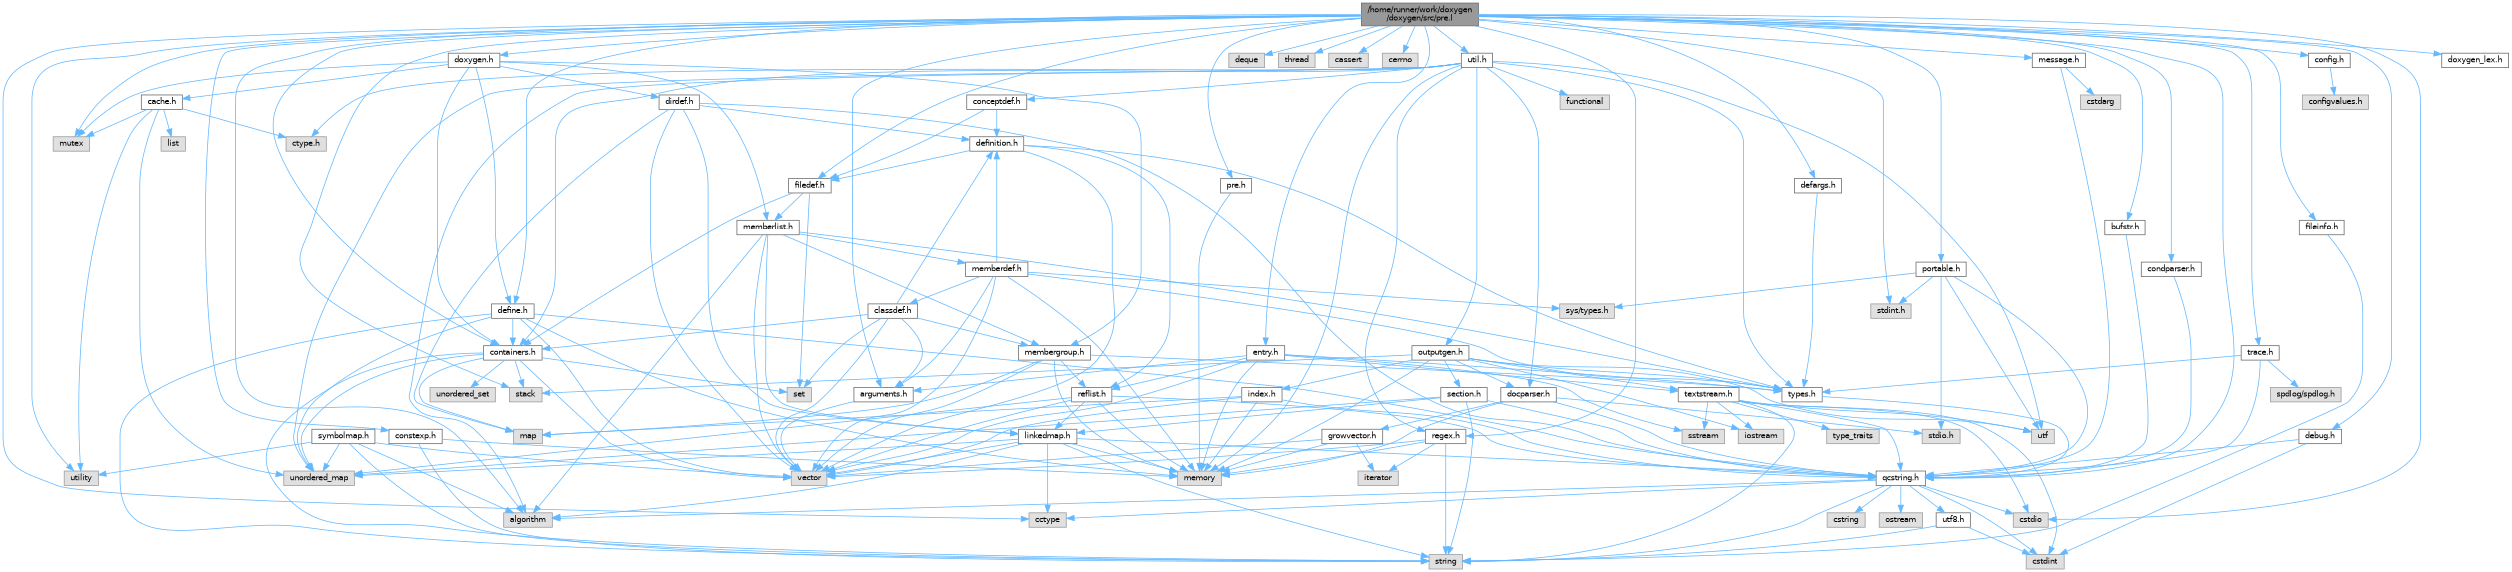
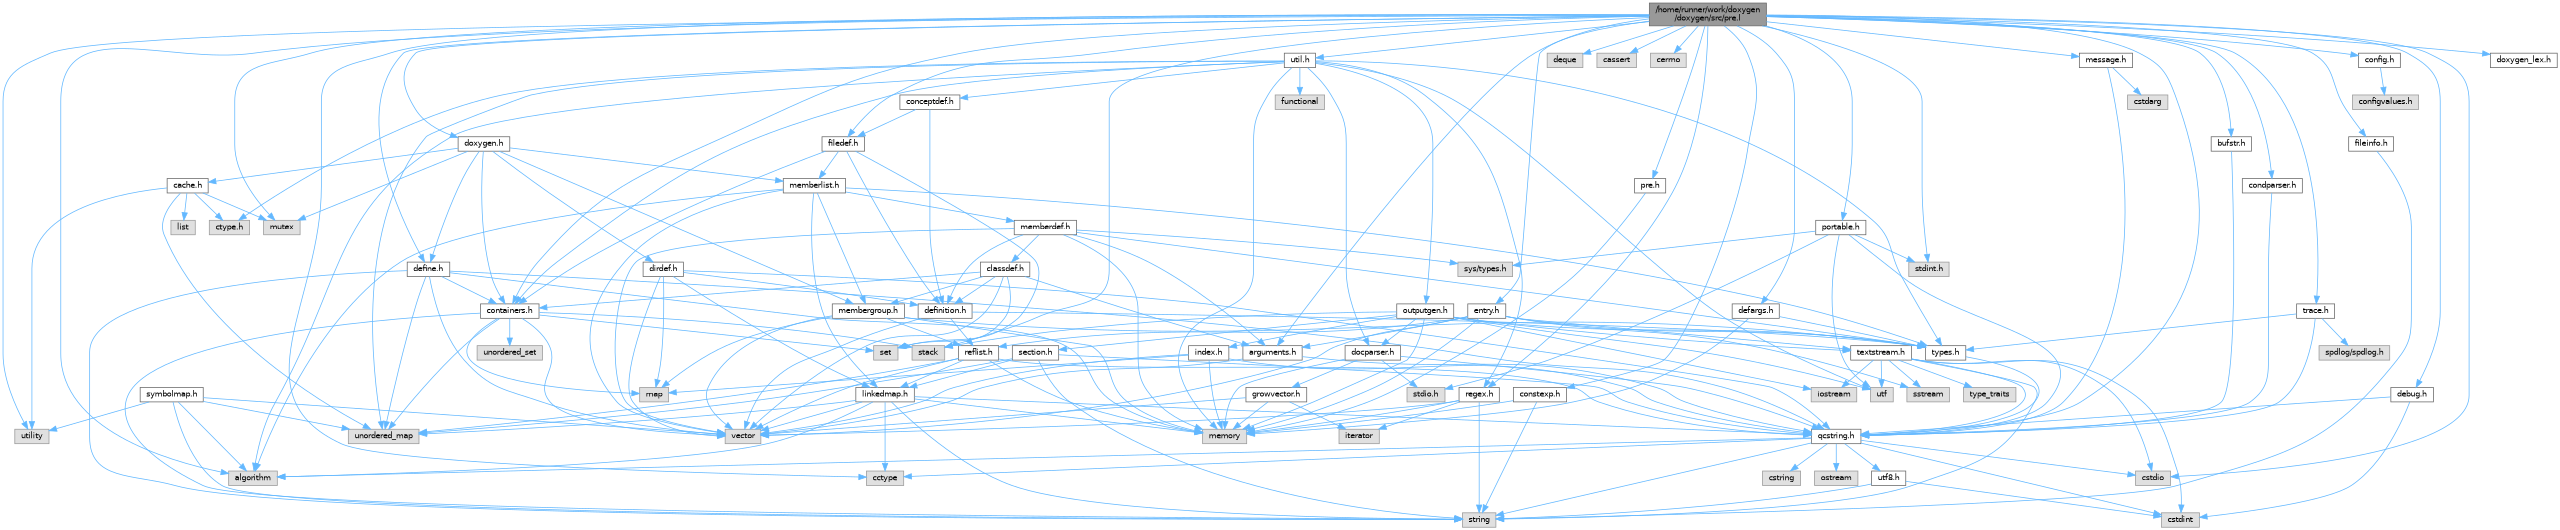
node "thread": removed
edge "definition.h" -> "filedef.h": reversed
edge "arguments.h" -> "qcstring.h": added
edge "defargs.h" -> "memory": added
